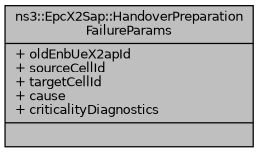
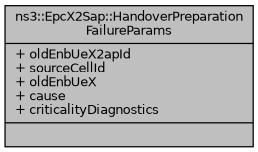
node "ns3::EpcX2Sap::HandoverPreparation": text "+ targetCellId" -> "+ oldEnbUeX"
